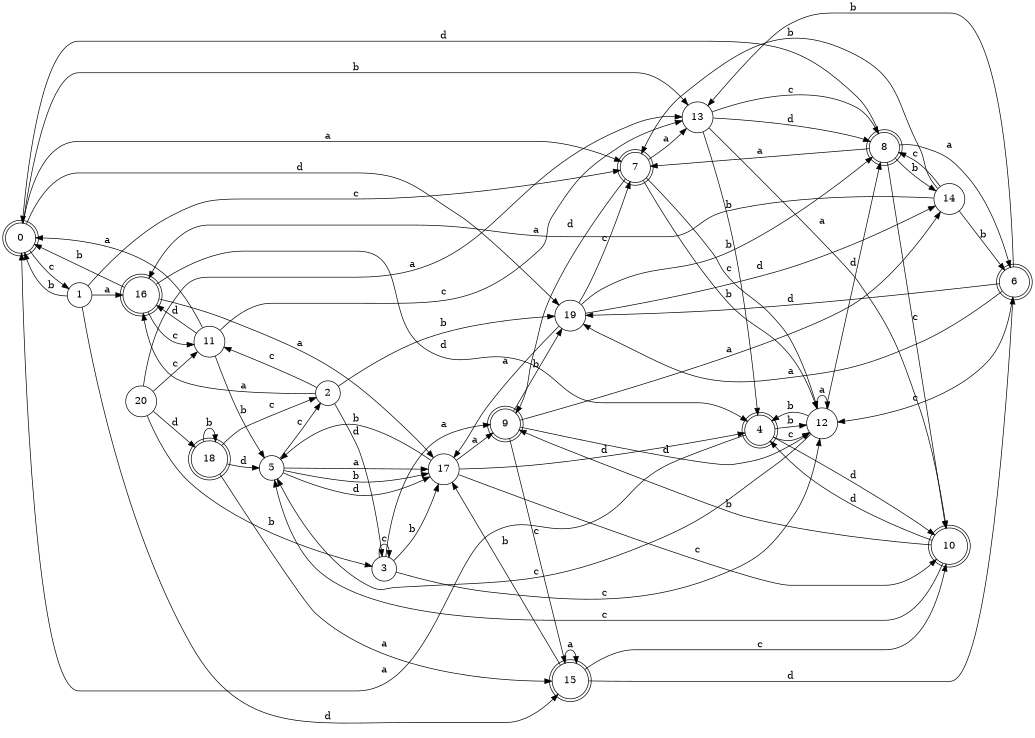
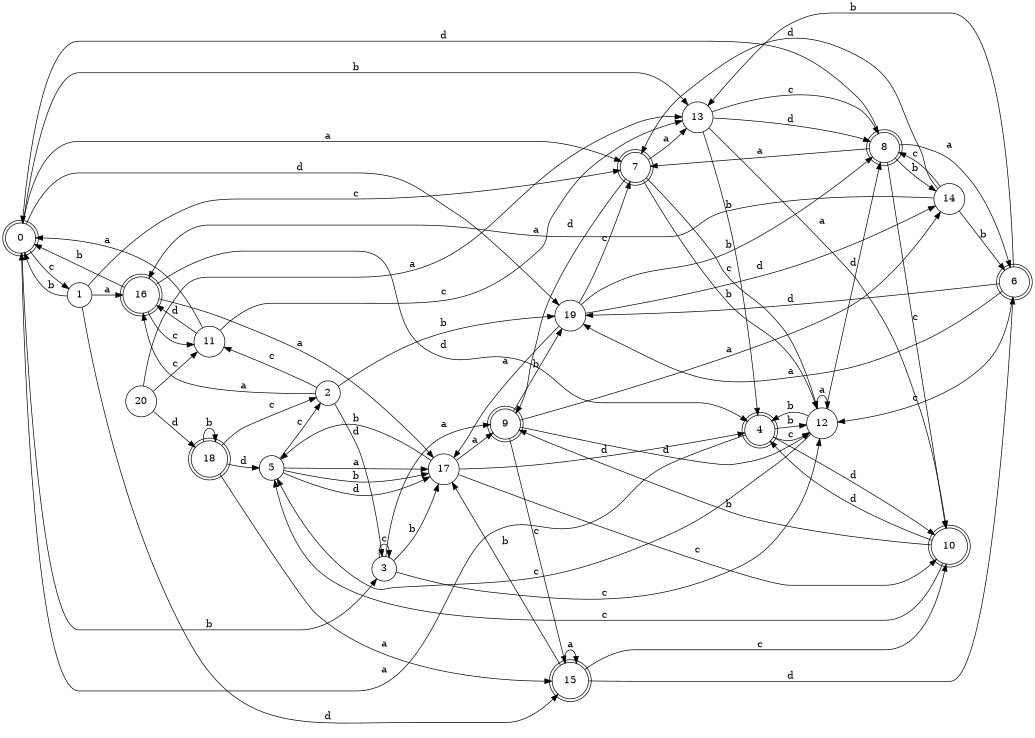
edge "14" -> "7": label "b" -> "d"
edge "11" -> "5": removed, label "b"
edge "20" -> "3": now "0" -> "3"
